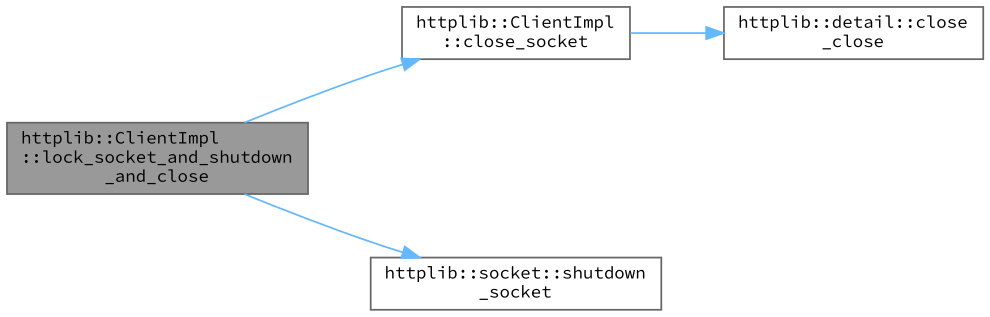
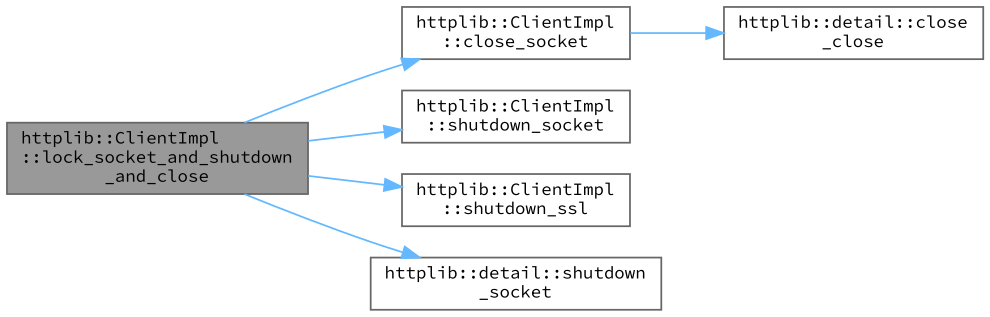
node "httplib::ClientImpl ::shutdown_socket": added
node "httplib::ClientImpl ::shutdown_ssl": added
node "httplib::socket::shutdown _socket": label "httplib::socket::shutdown _socket" -> "httplib::detail::shutdown _socket"
